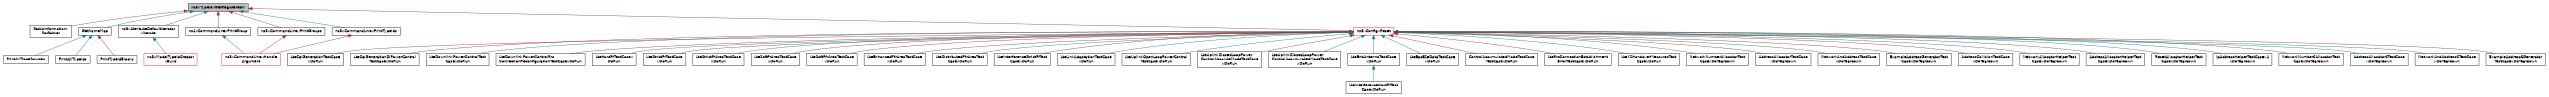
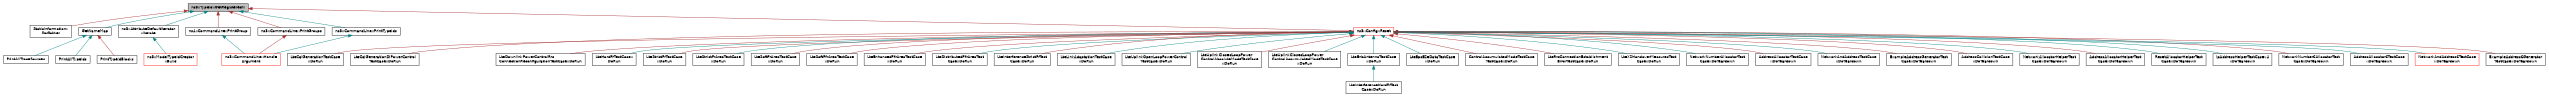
edge "ns3::CommandLine::Handle Argument" -> "ns3::CommandLine::PrintTypeIds": color brown -> teal
node "LteDownlinkPowerControlTest Case::DoRun": removed
node "NetworkAndAddress6TestCase ::DoTeardown": color black -> red
